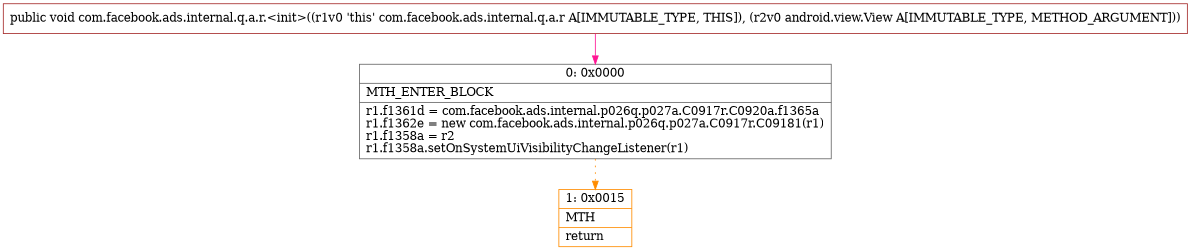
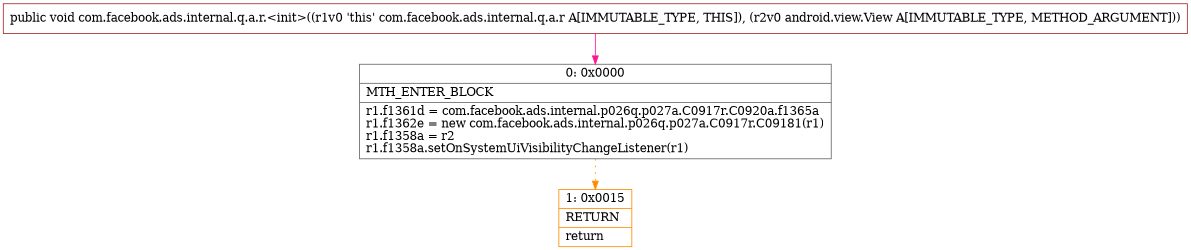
node "1: 0x0015": text "MTH" -> "RETURN"
